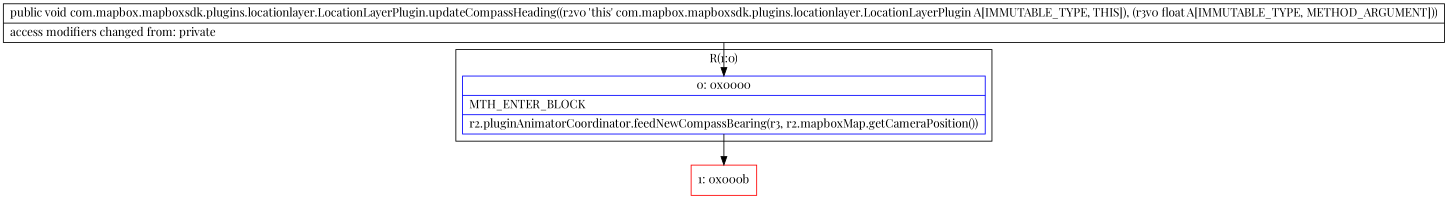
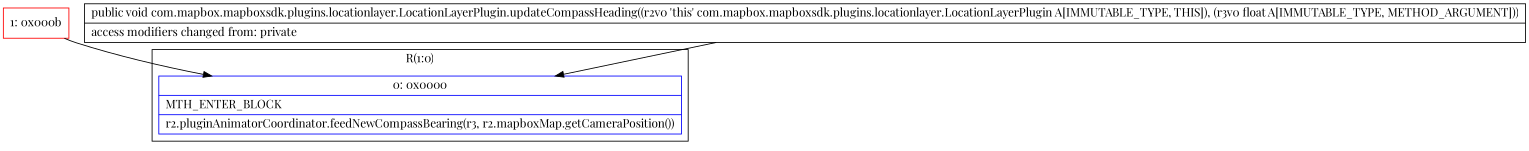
edge "0: 0x0000" -> "1: 0x000b": reversed
